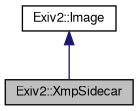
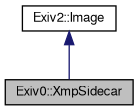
node "Exiv2::XmpSidecar": label "Exiv2::XmpSidecar" -> "Exiv0::XmpSidecar"
